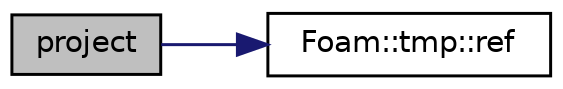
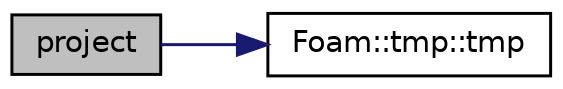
node "Foam::tmp::ref": label "Foam::tmp::ref" -> "Foam::tmp::tmp"
